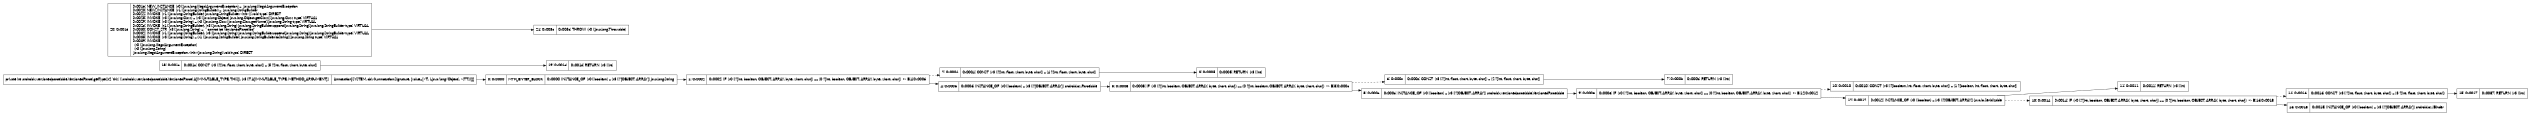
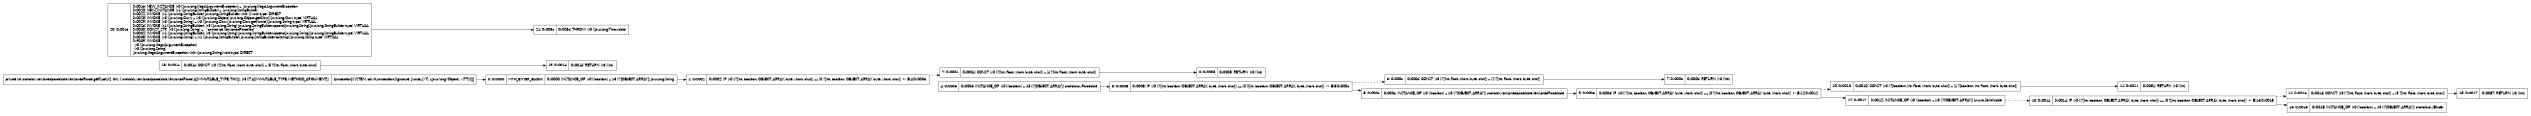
node "20: 0x001e": text "0x0039: INVOKE" -> "0x9039: INVOKE"
edge "1: 0x0002" -> "4: 0x0006": removed
node "11: 0x0011": text "0x0011: RETURN  (r3 I:int)" -> "0x0051: RETURN  (r3 I:int)"
edge "12: 0x0012" -> "11: 0x0011": now "10: 0x0010" -> "11: 0x0011"
